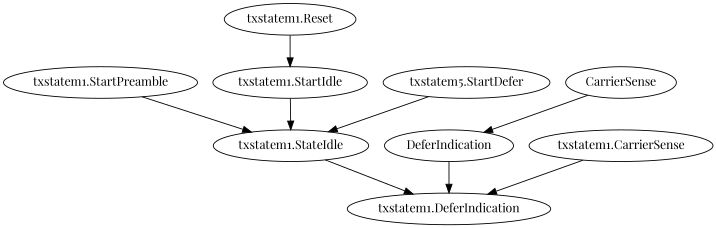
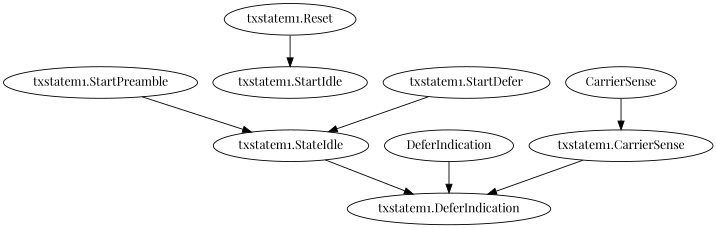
node "txstatem5.StartDefer": label "txstatem5.StartDefer" -> "txstatem1.StartDefer"
edge "txstatem1.StartIdle" -> "txstatem1.StateIdle": removed
edge "CarrierSense" -> "DeferIndication": now "CarrierSense" -> "txstatem1.CarrierSense"
